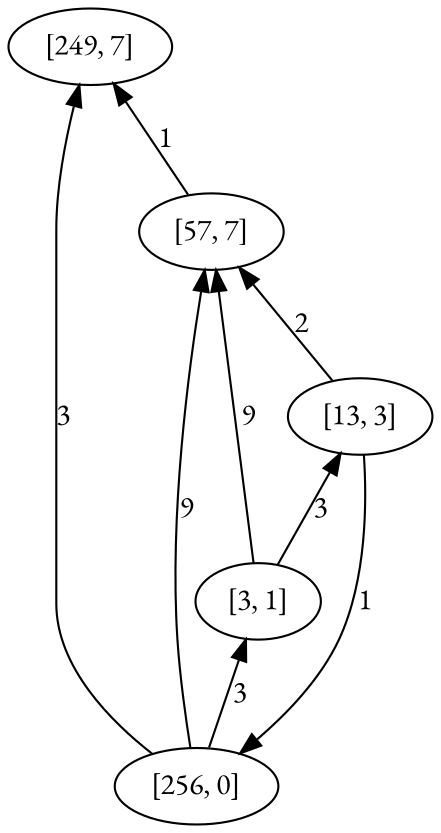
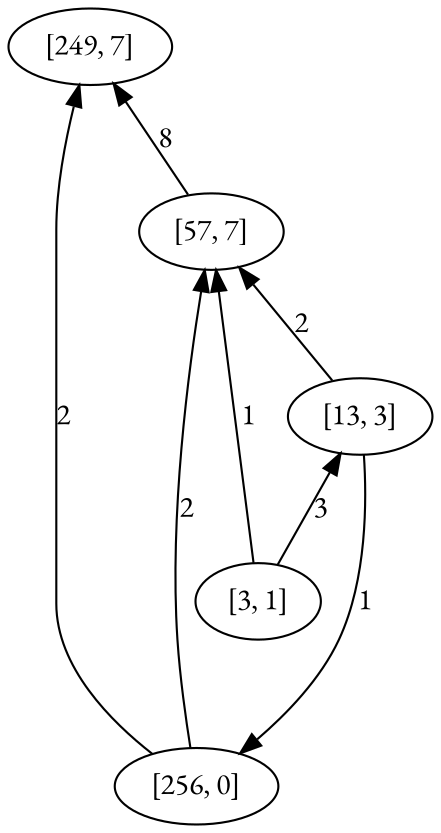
edge "[57, 7]" -> "[249, 7]": label "1" -> "8"
edge "[256, 0]" -> "[249, 7]": label "3" -> "2"
edge "[3, 1]" -> "[57, 7]": label "9" -> "1"
edge "[256, 0]" -> "[57, 7]": label "9" -> "2"
edge "[256, 0]" -> "[3, 1]": removed, label "3"
